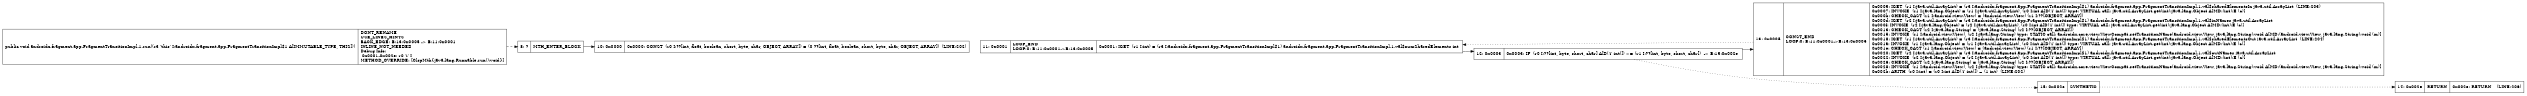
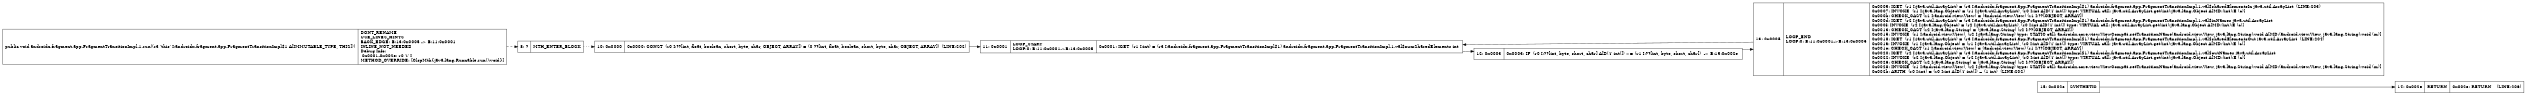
node "13: 0x0005": text "CONST_END" -> "LOOP_END"
edge "13: 0x0005" -> "11: 0x0001": style dotted -> solid
node "11: 0x0001": text "LOOP_END" -> "LOOP_START"
edge "8: ?" -> "10: 0x0000": style solid -> dotted
edge "10: 0x0000" -> "11: 0x0001": added
edge "12: 0x0003" -> "15: 0x002e": removed
edge "15: 0x002e" -> "14: 0x002e": style dotted -> solid
